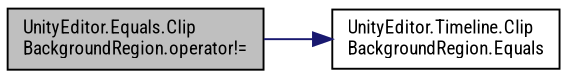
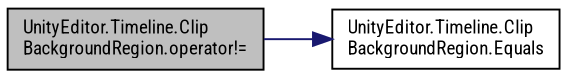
node "UnityEditor.Equals.Clip BackgroundRegion.operator!=": label "UnityEditor.Equals.Clip BackgroundRegion.operator!=" -> "UnityEditor.Timeline.Clip BackgroundRegion.operator!="
